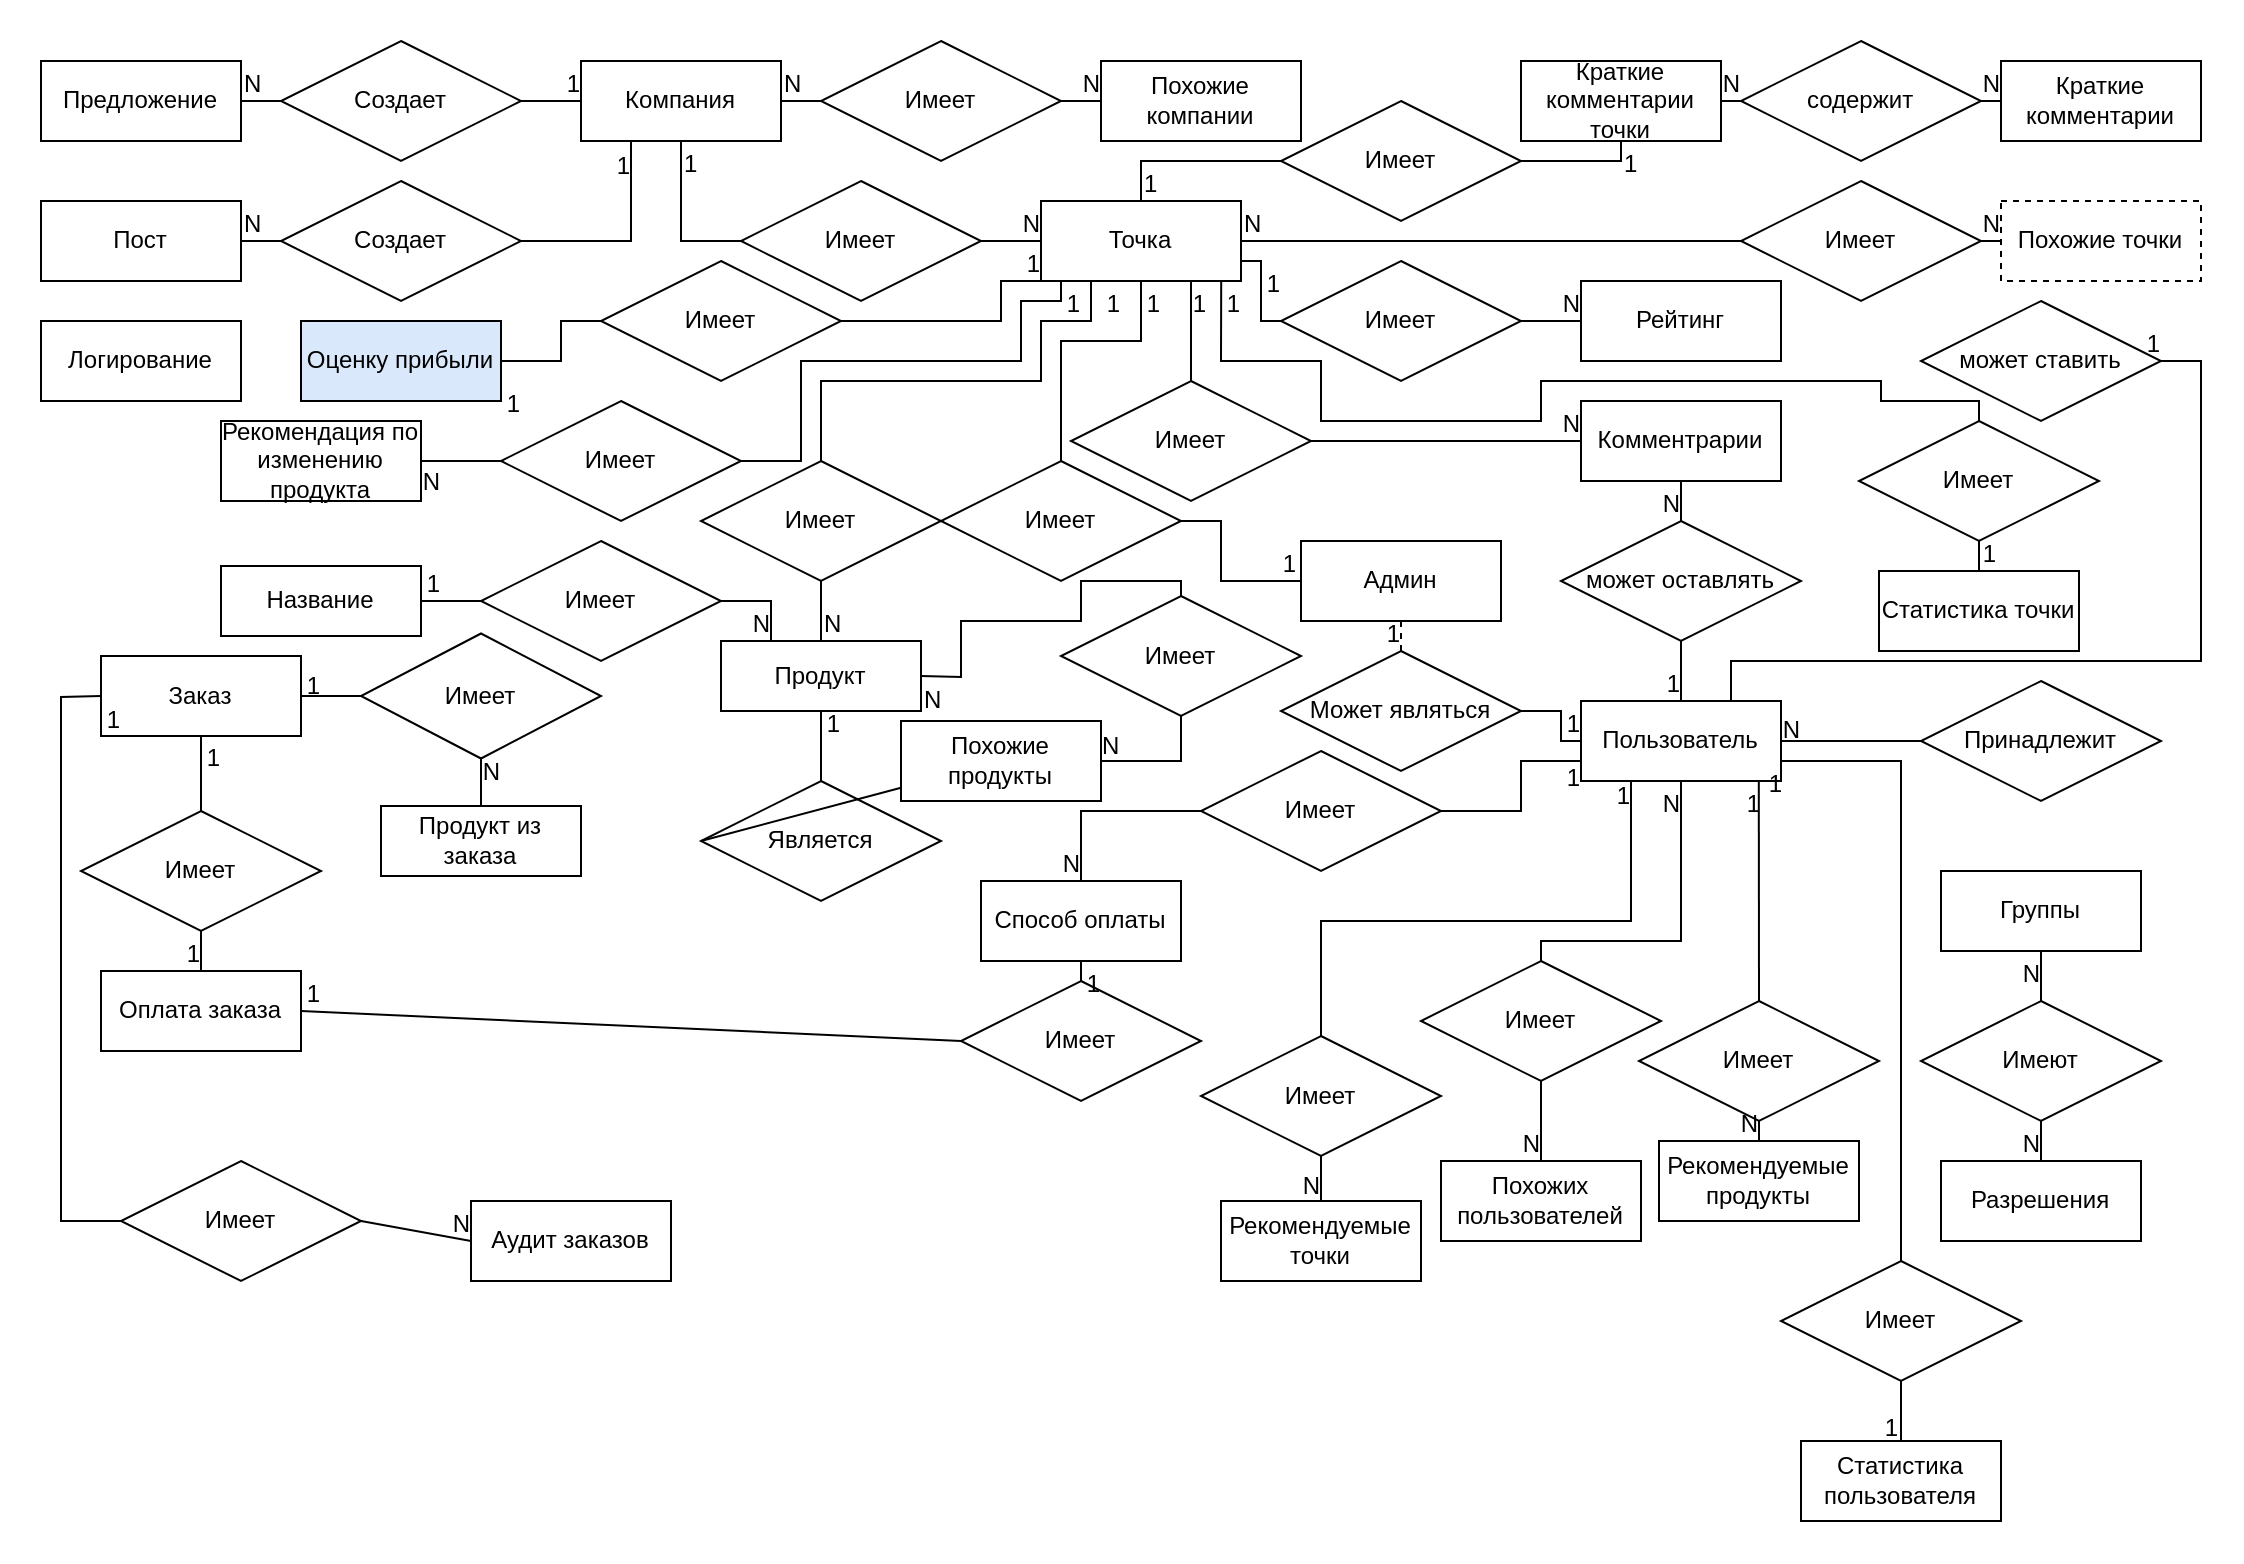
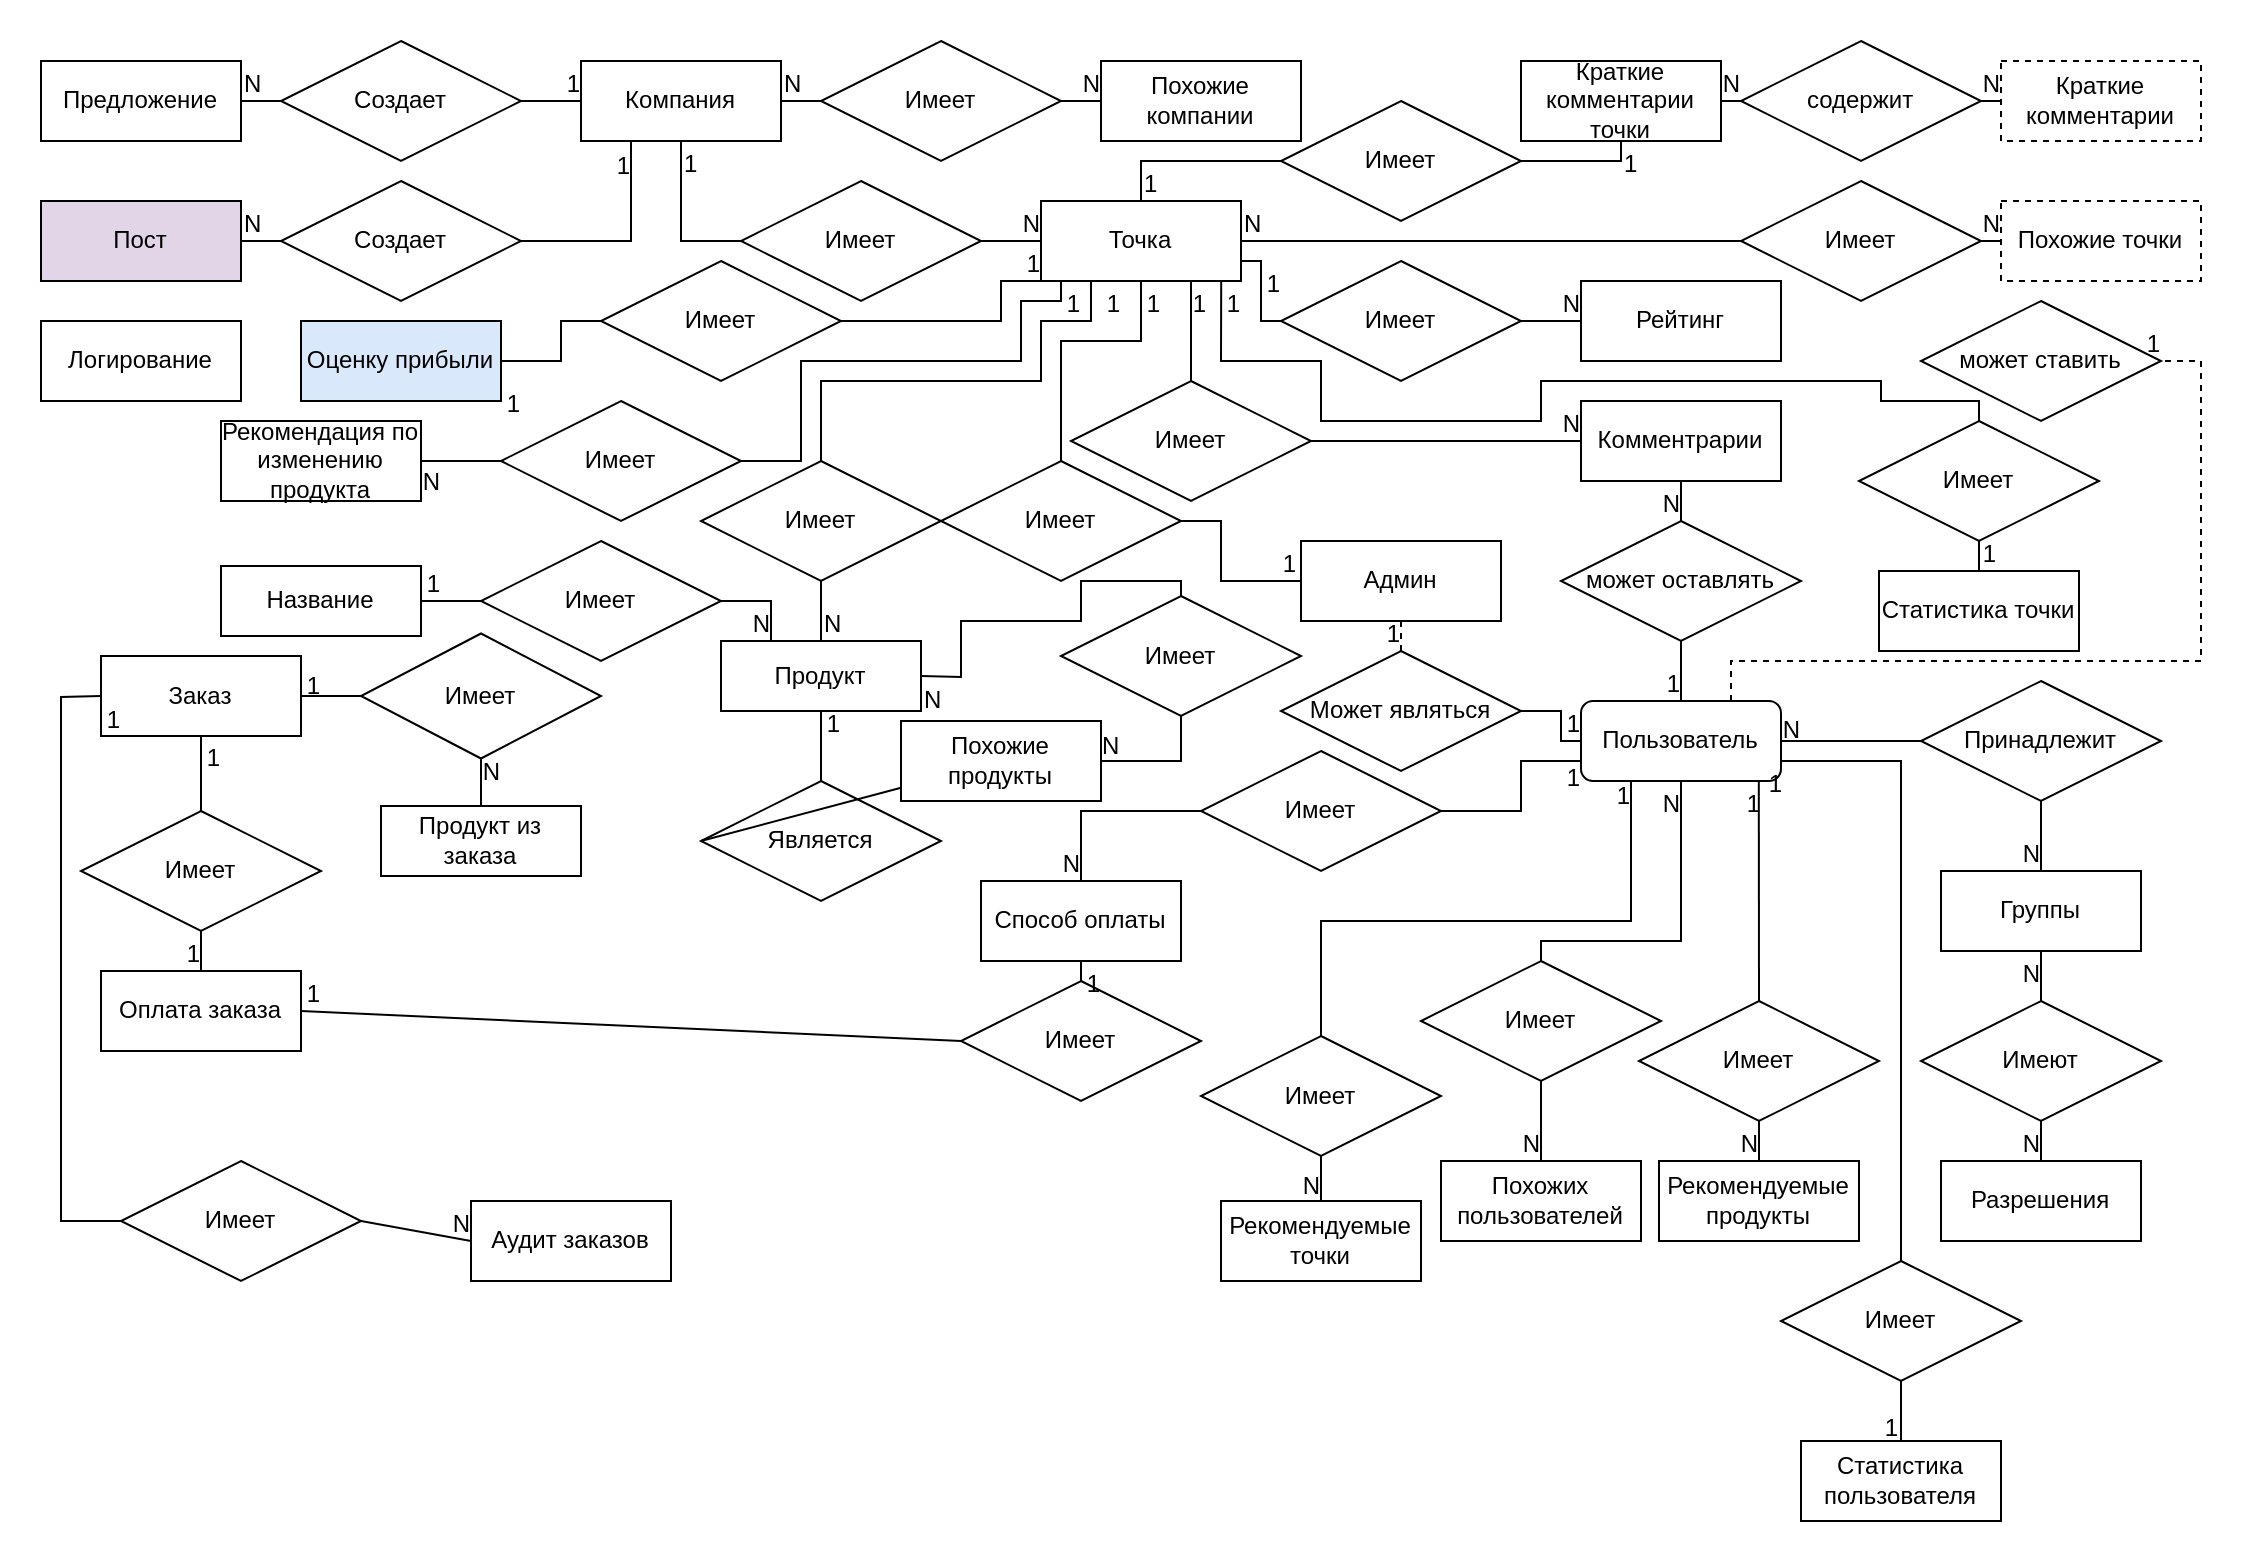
node "Краткие комментарии": style solid -> dashed
node "Пост": fillcolor #ffffff -> #e1d5e7
edge "может ставить" -- "Пользователь": style solid -> dashed
node "Пользователь": shape rectangle -> rounded rectangle
edge "Принадлежит" -- "Группы": added, label "N"
node "Рекомендуемые продукты": moved (1759, 1181) -> (1759, 1201)
